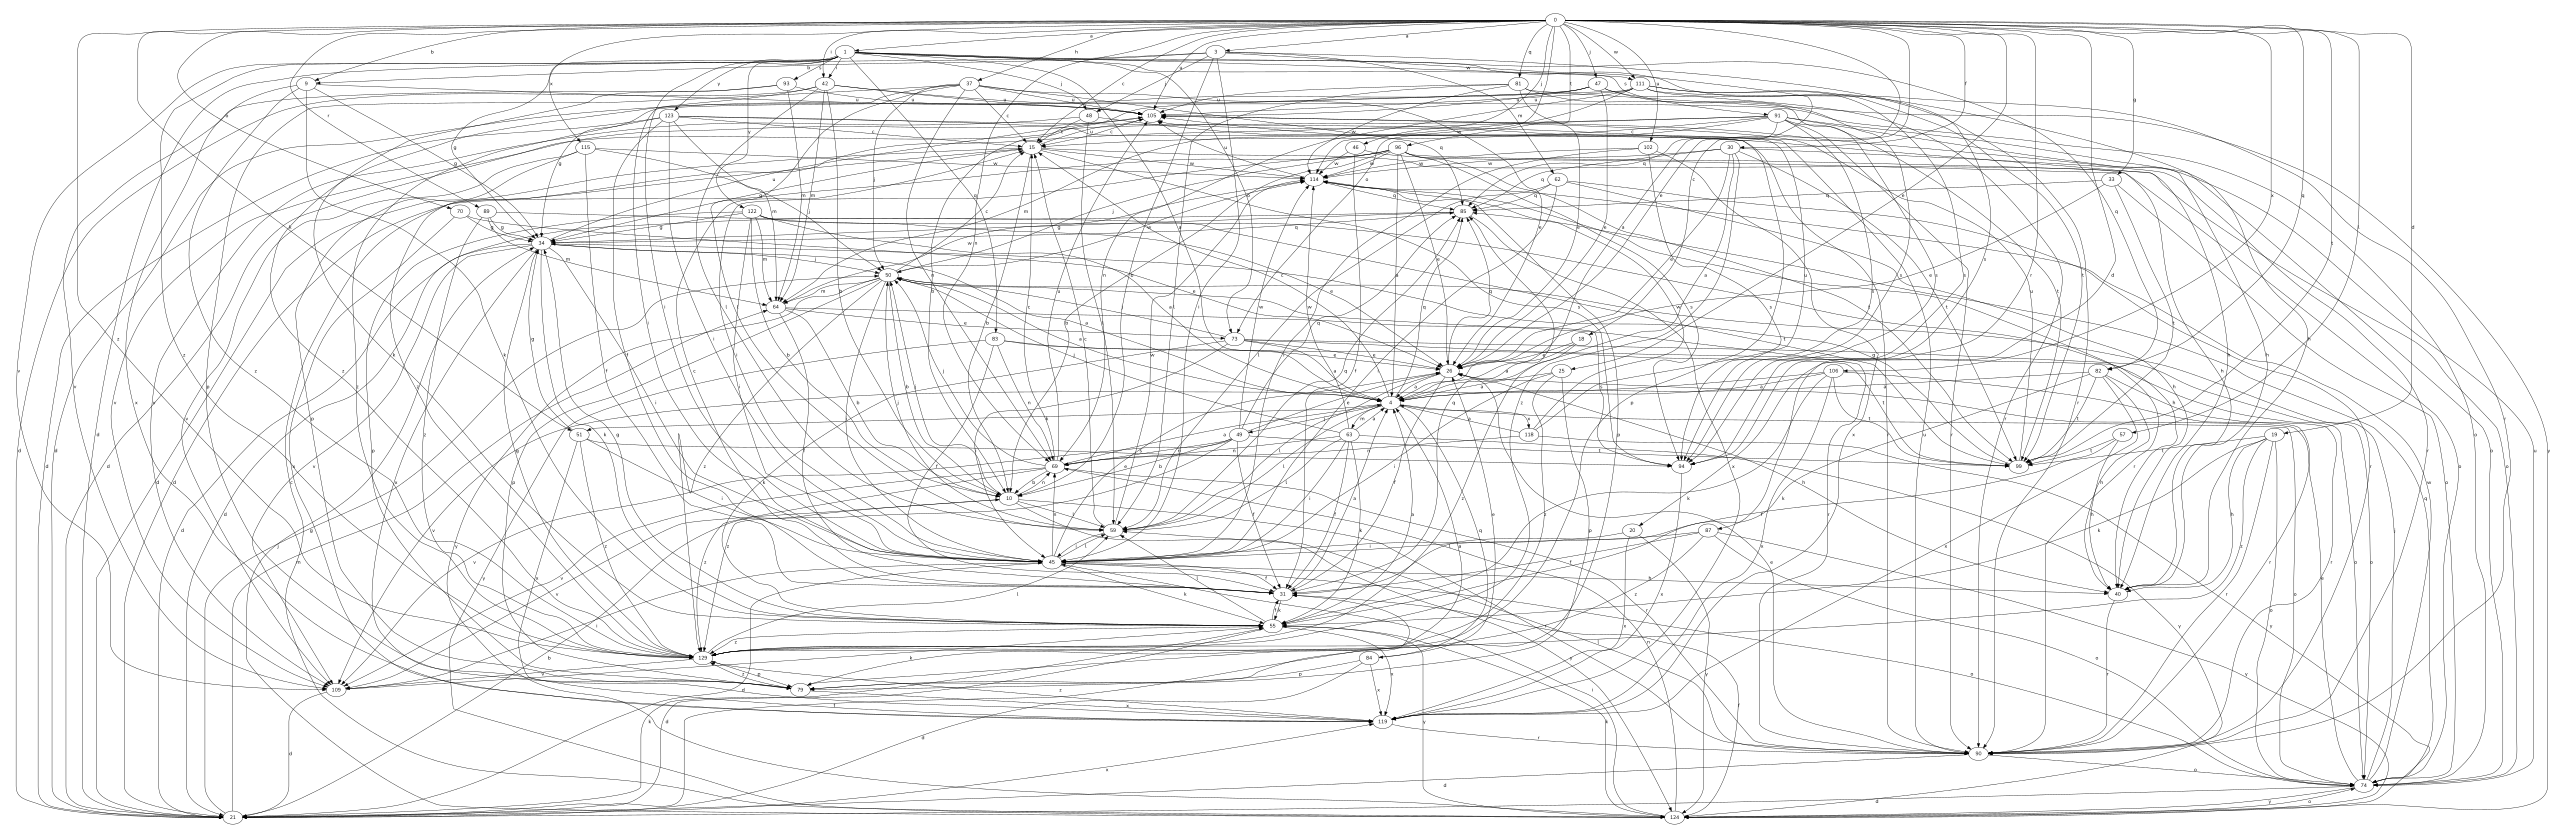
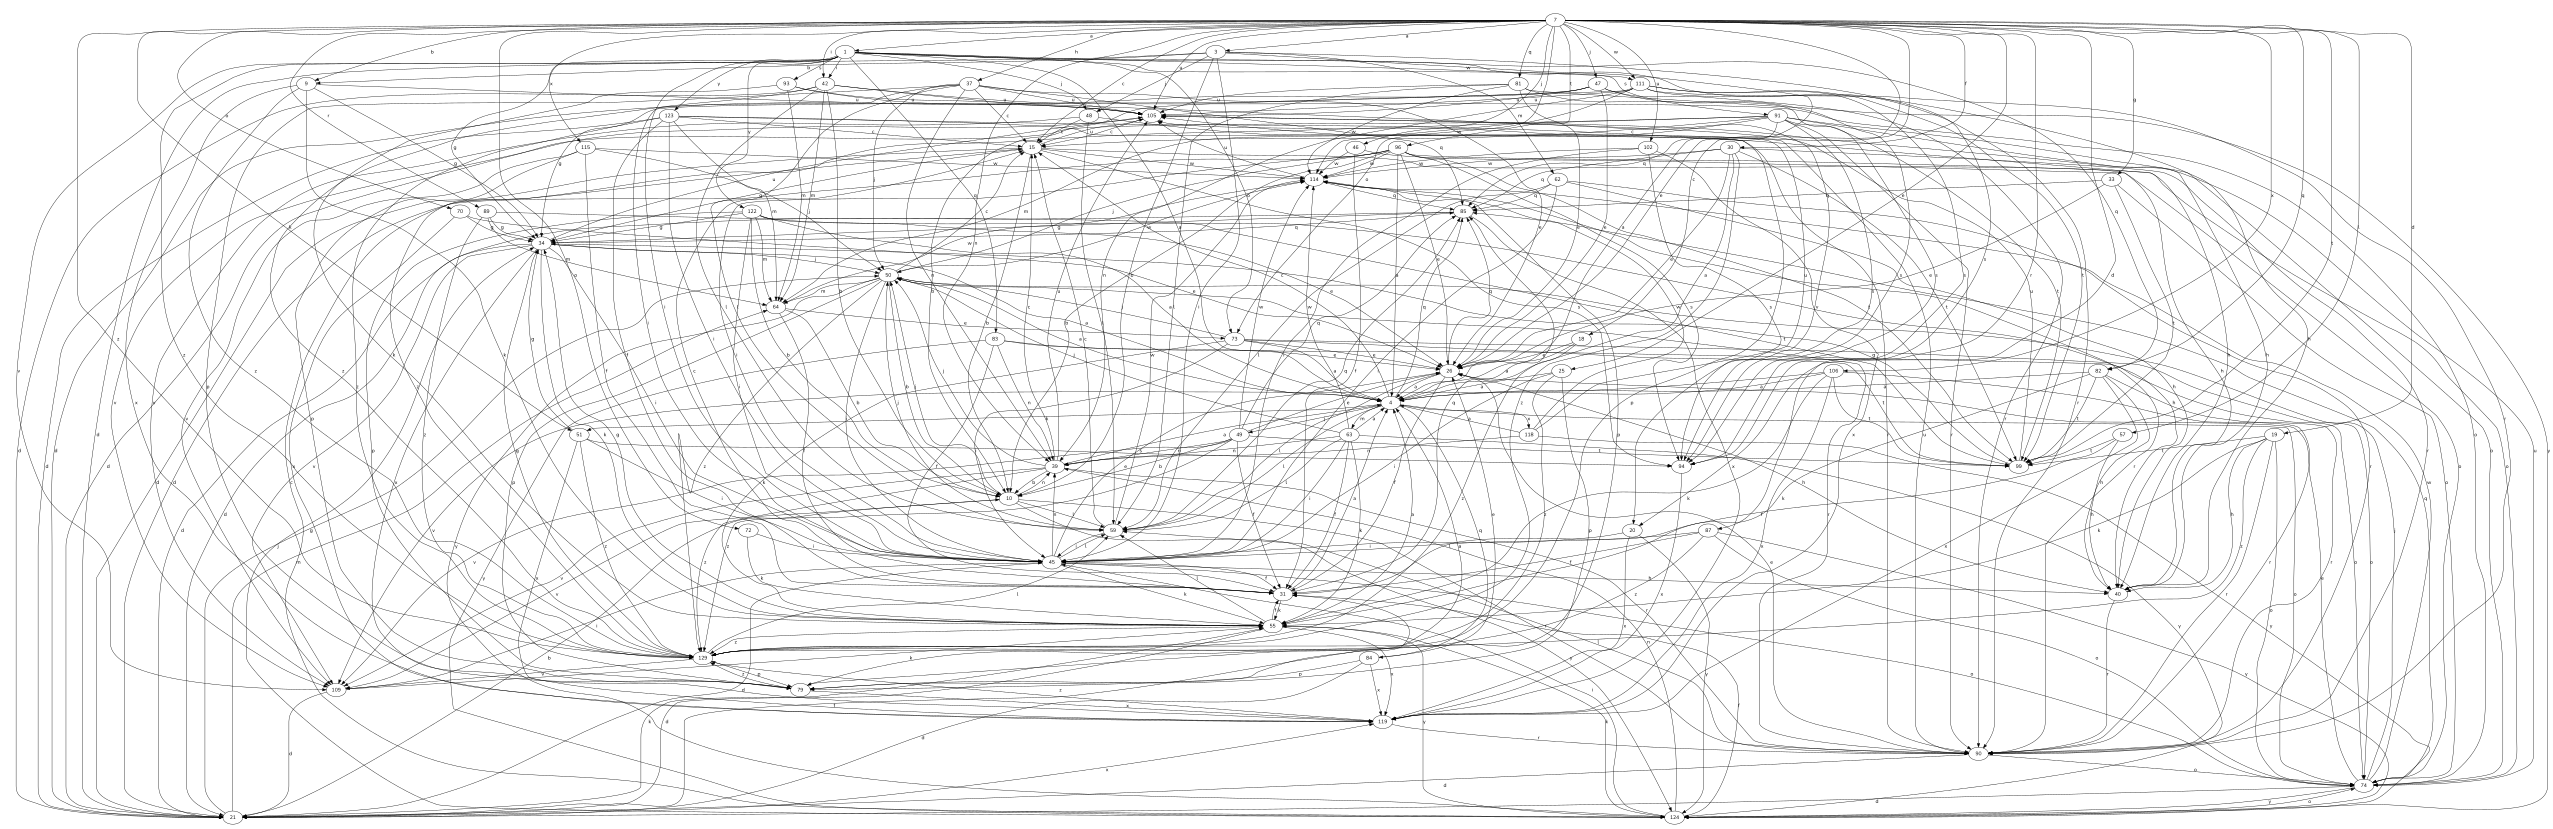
node "0": label "0" -> "7"
edge "93" -> "109": now "93" -> "20"
edge "64" -> "94": removed, label "s"
node "69": label "69" -> "39"
node "72": added
